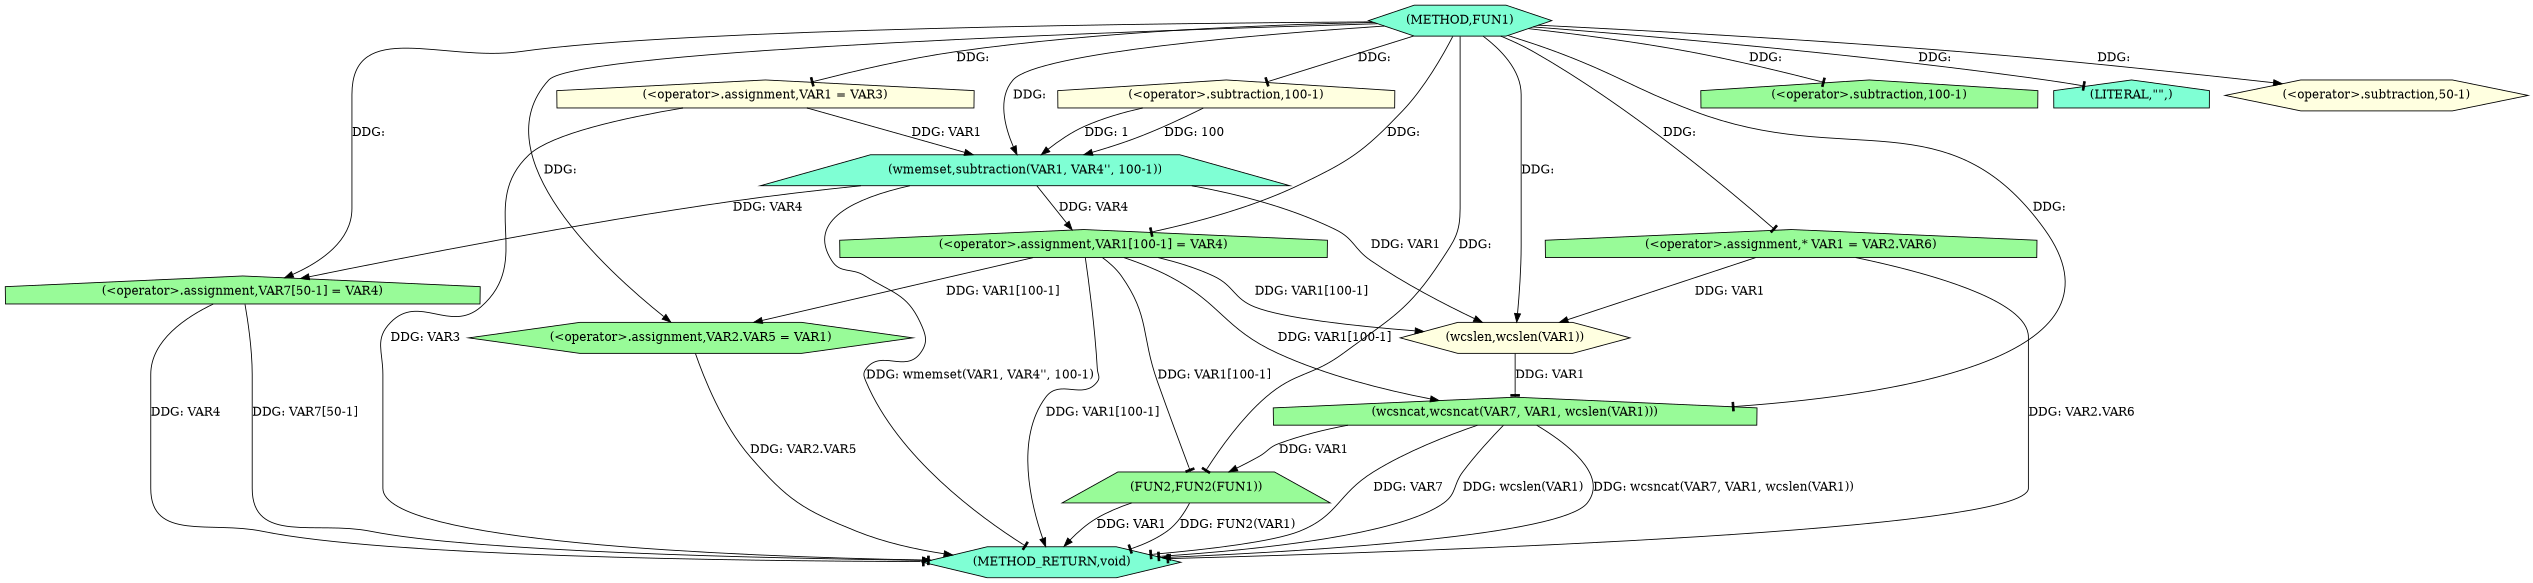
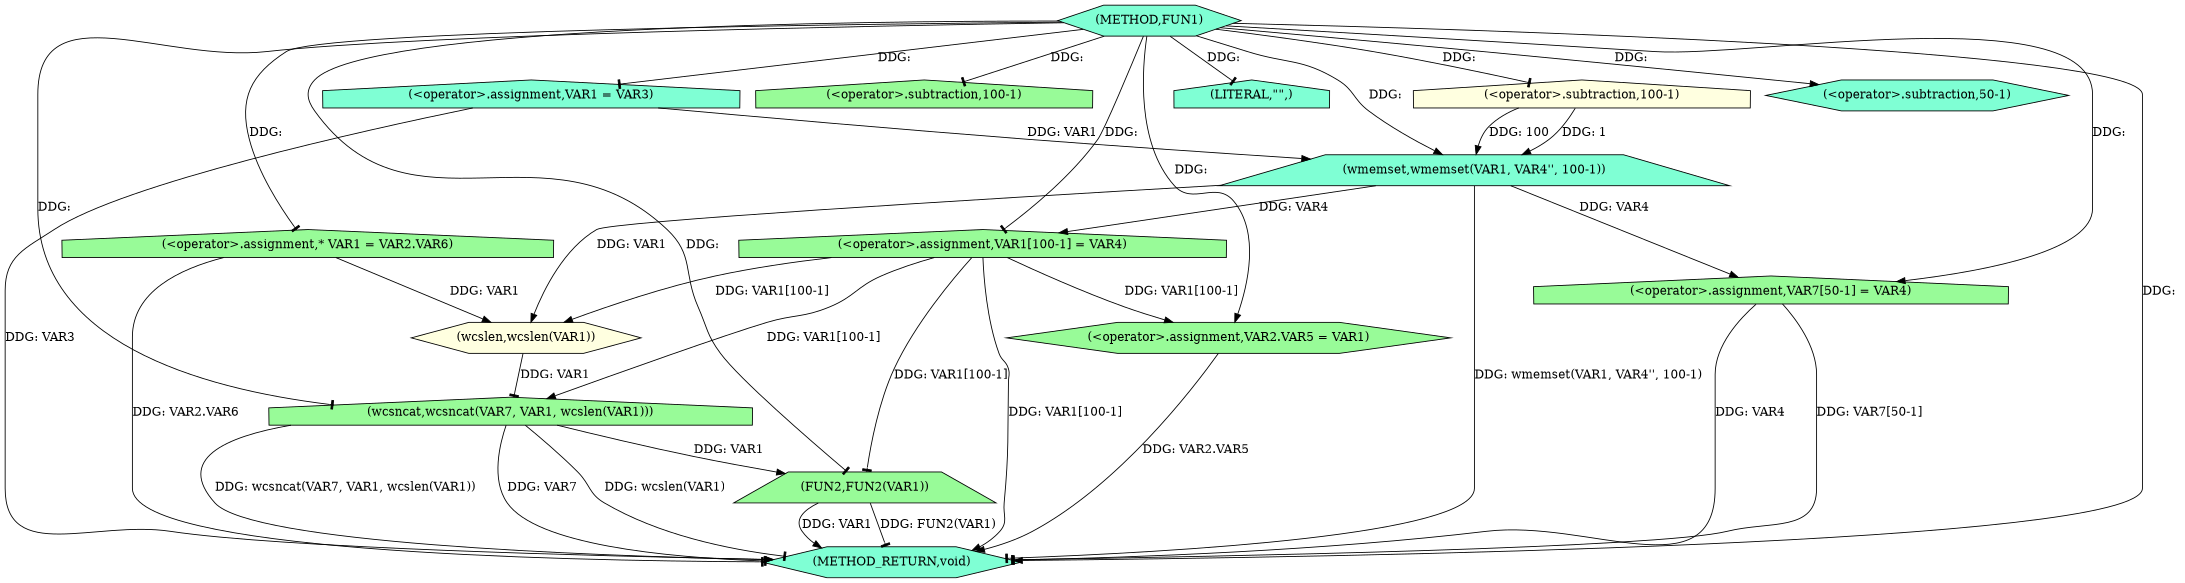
node "(<operator>.assignment,VAR1 = VAR3)": fillcolor lightyellow -> aquamarine
node "(<operator>.subtraction,50-1)": fillcolor lightyellow -> aquamarine
edge "(METHOD,FUN1)" -> "(wcslen,wcslen(VAR1))": now "(METHOD,FUN1)" -> "(METHOD_RETURN,void)"
node "(wmemset,subtraction(VAR1, VAR4'', 100-1))": label "(wmemset,subtraction(VAR1, VAR4'', 100-1))" -> "(wmemset,wmemset(VAR1, VAR4'', 100-1))"
node "(FUN2,FUN2(FUN1))": label "(FUN2,FUN2(FUN1))" -> "(FUN2,FUN2(VAR1))"
